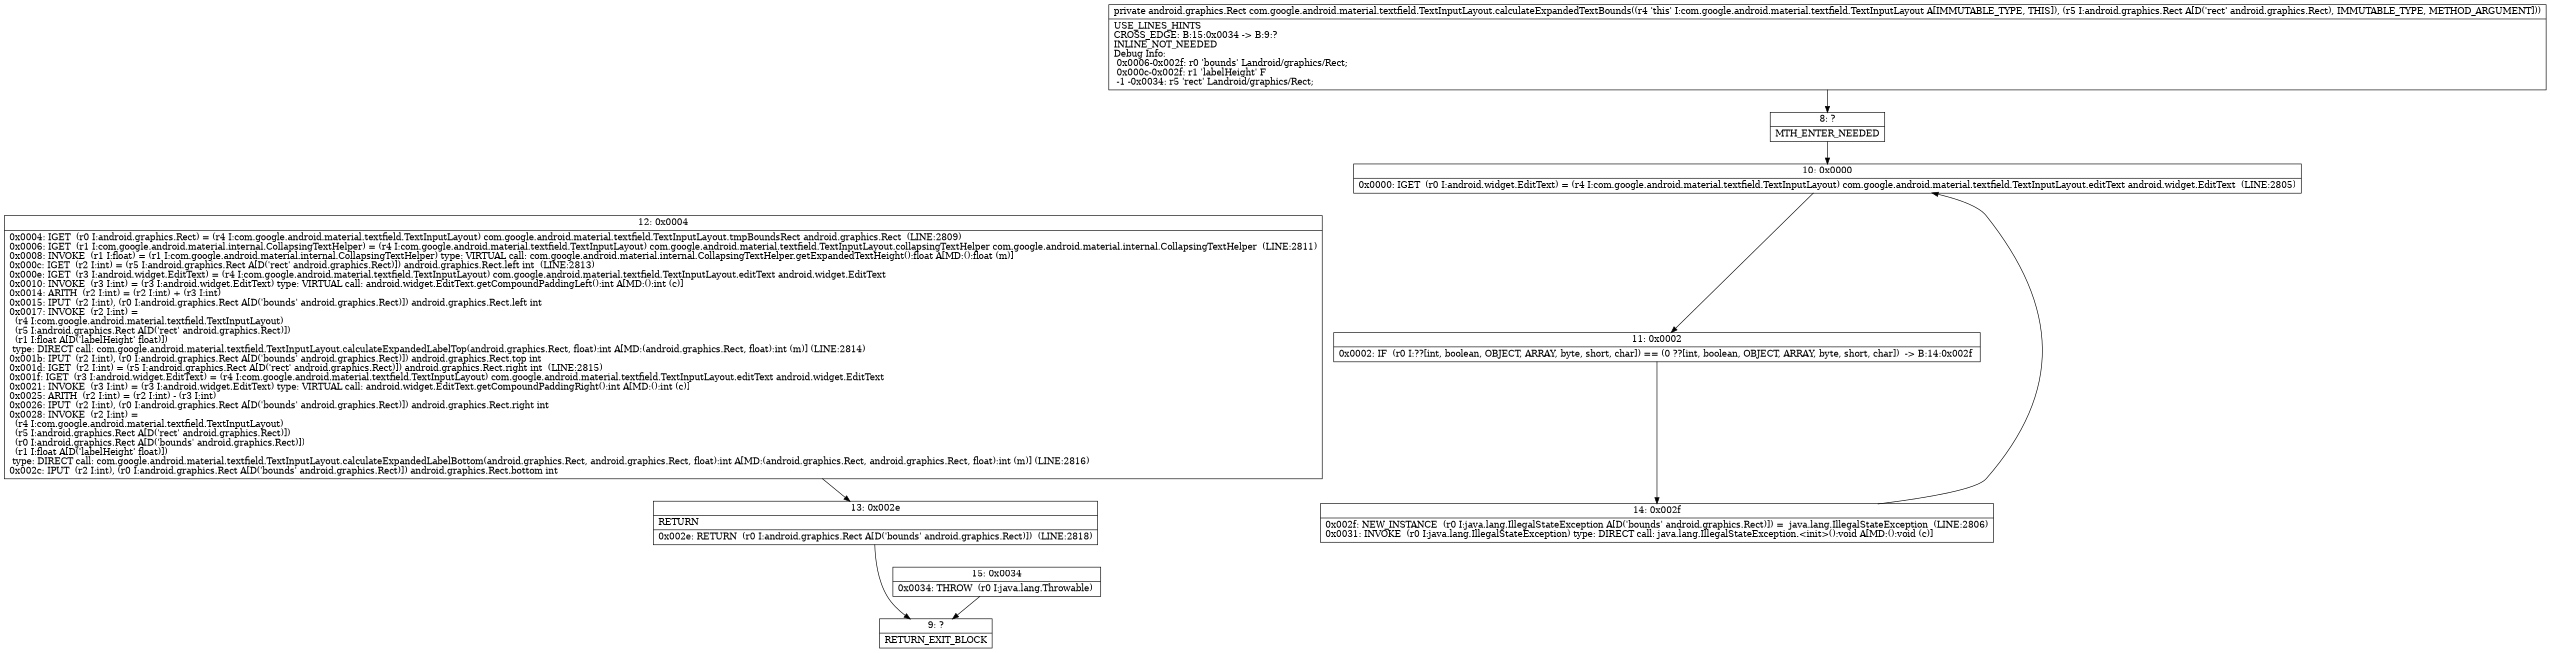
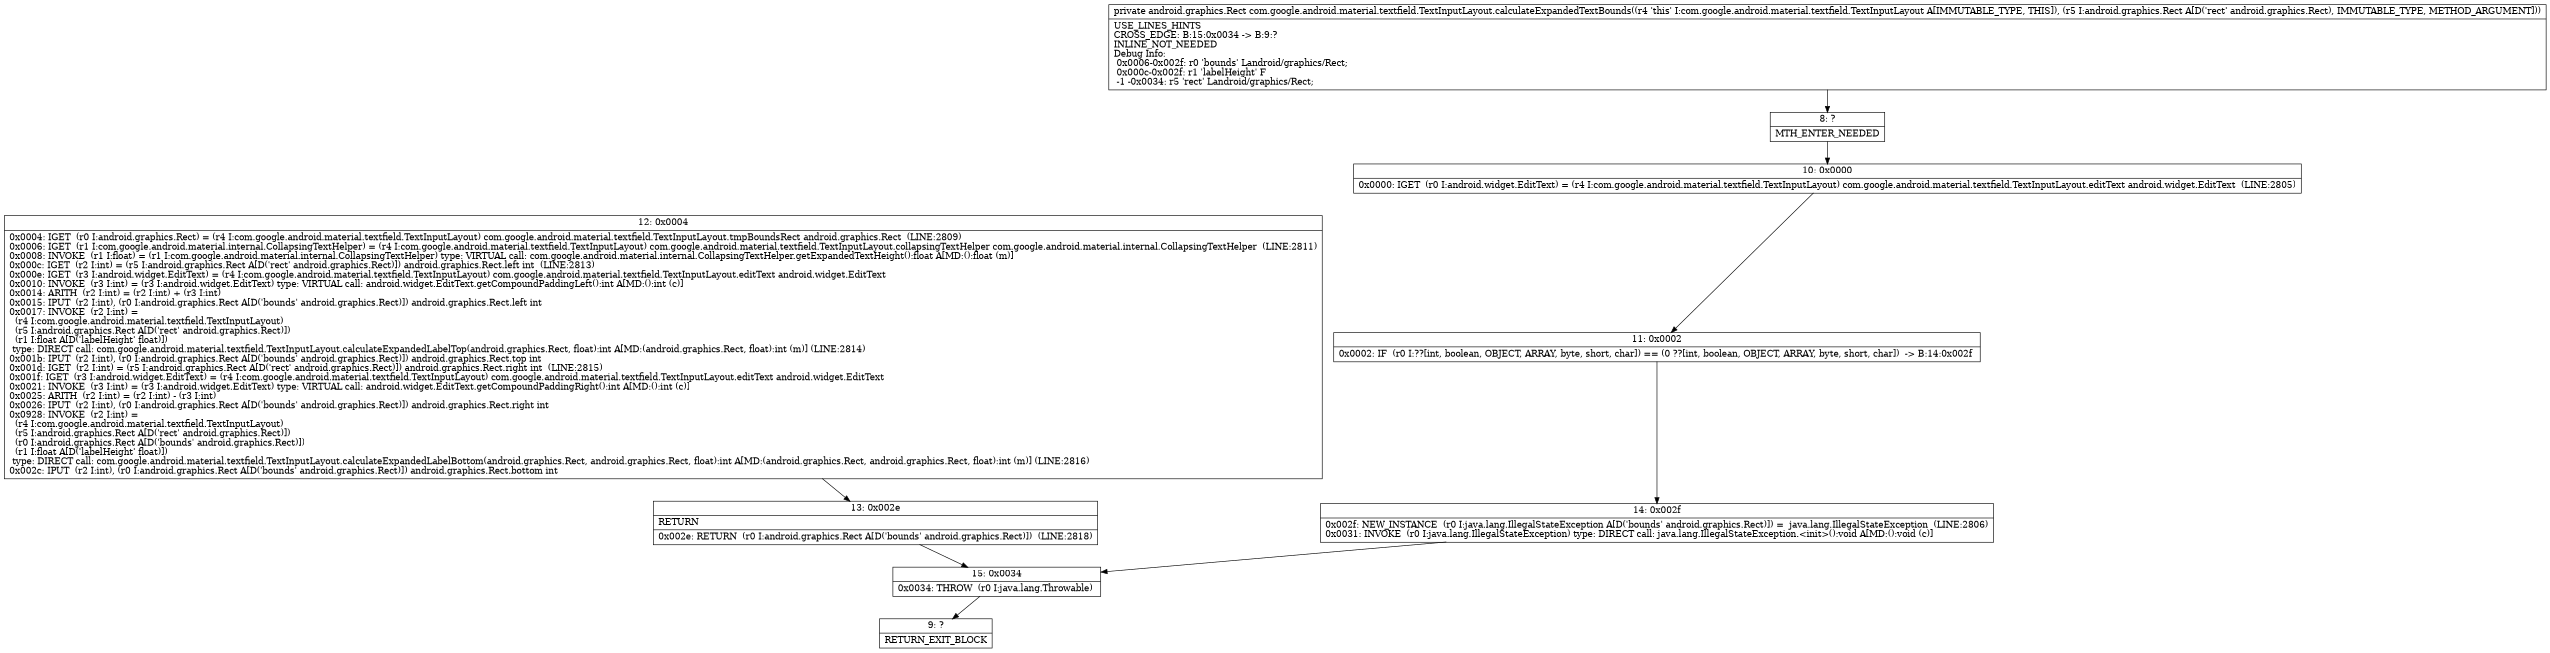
edge "14: 0x002f" -> "10: 0x0000": now "14: 0x002f" -> "15: 0x0034"
node "12: 0x0004": text "0x0028: INVOKE  (r2 I:int) =" -> "0x0928: INVOKE  (r2 I:int) ="
edge "13: 0x002e" -> "9: ?": now "13: 0x002e" -> "15: 0x0034"
